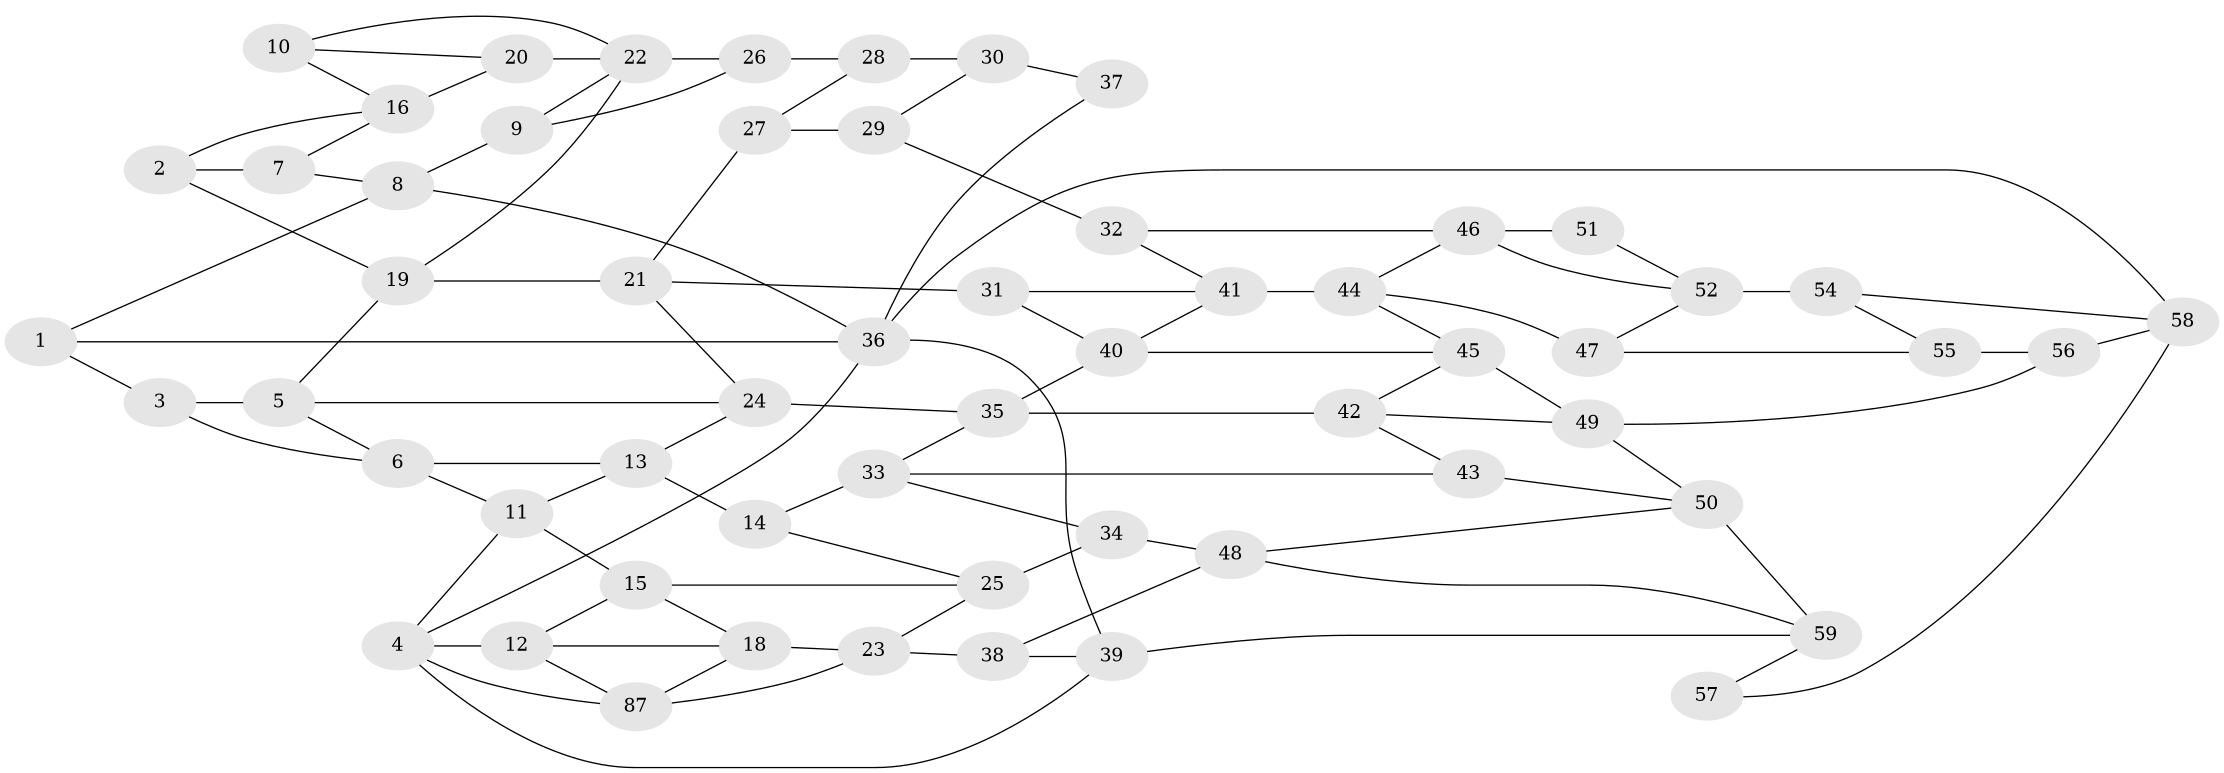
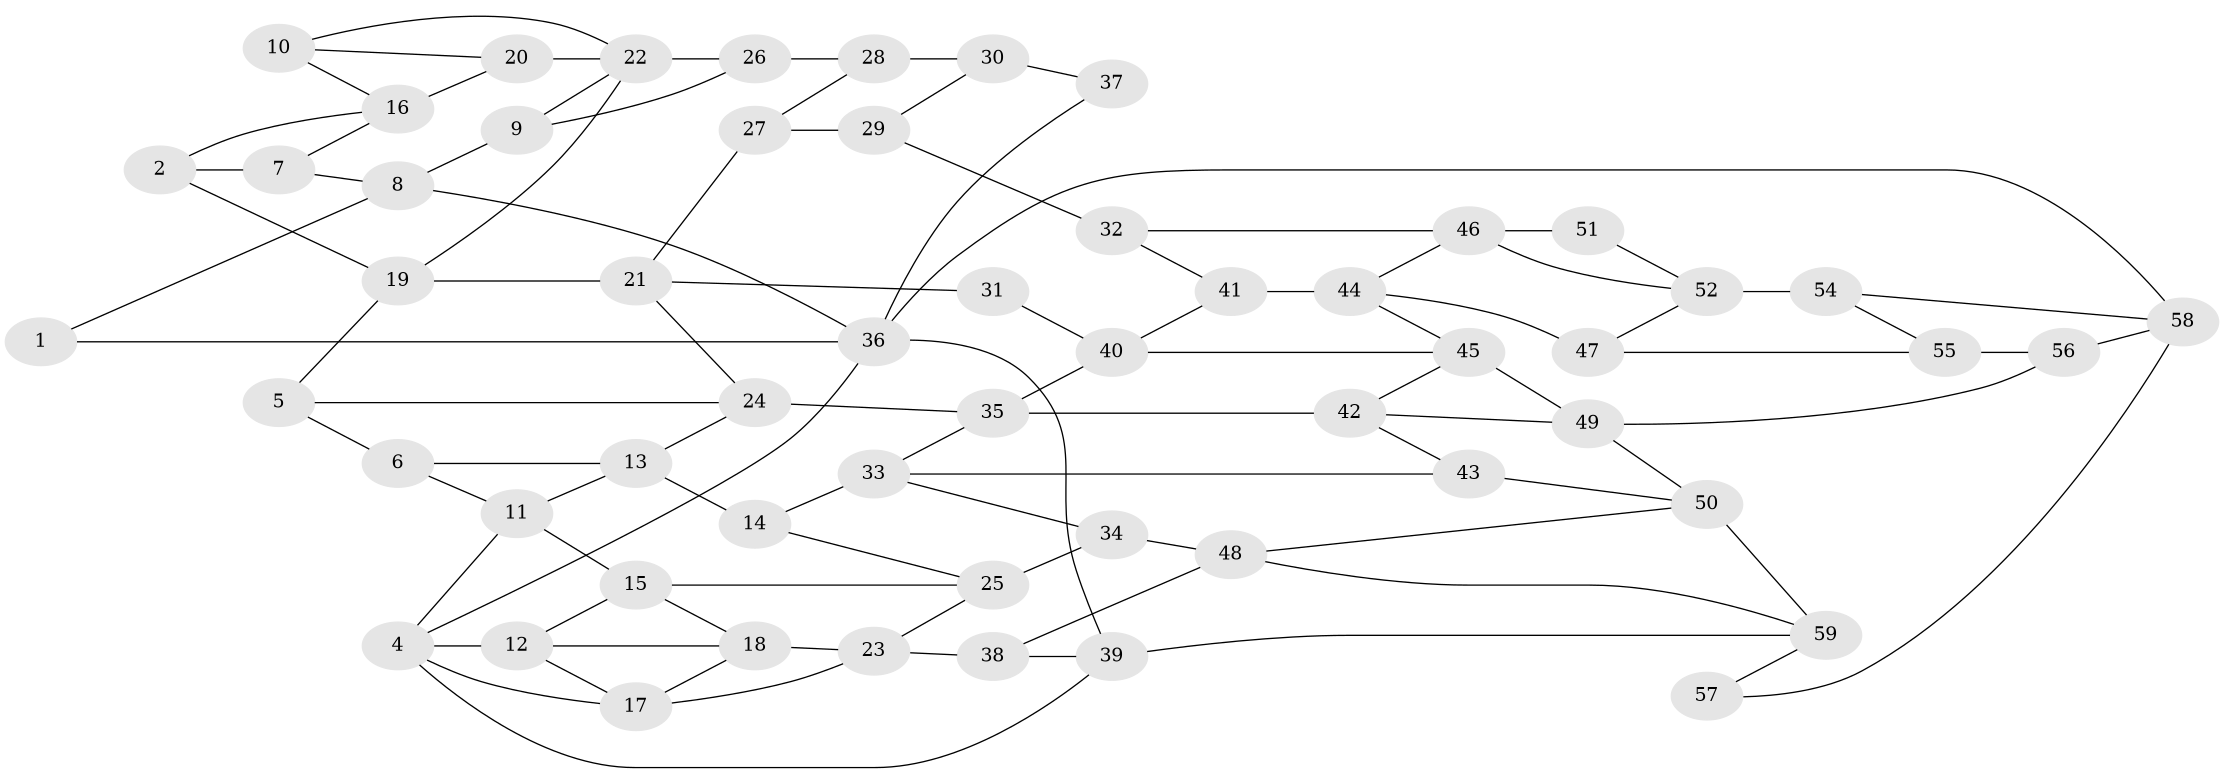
edge "31" -- "41": removed
node "3": removed
node "87": label "87" -> "17"
